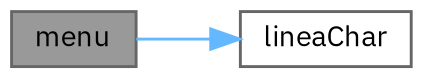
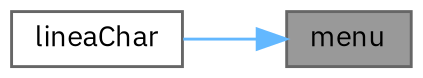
edge "menu" -> "lineaChar": reversed
